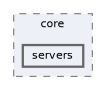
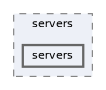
cluster "core": label "core" -> "servers"
